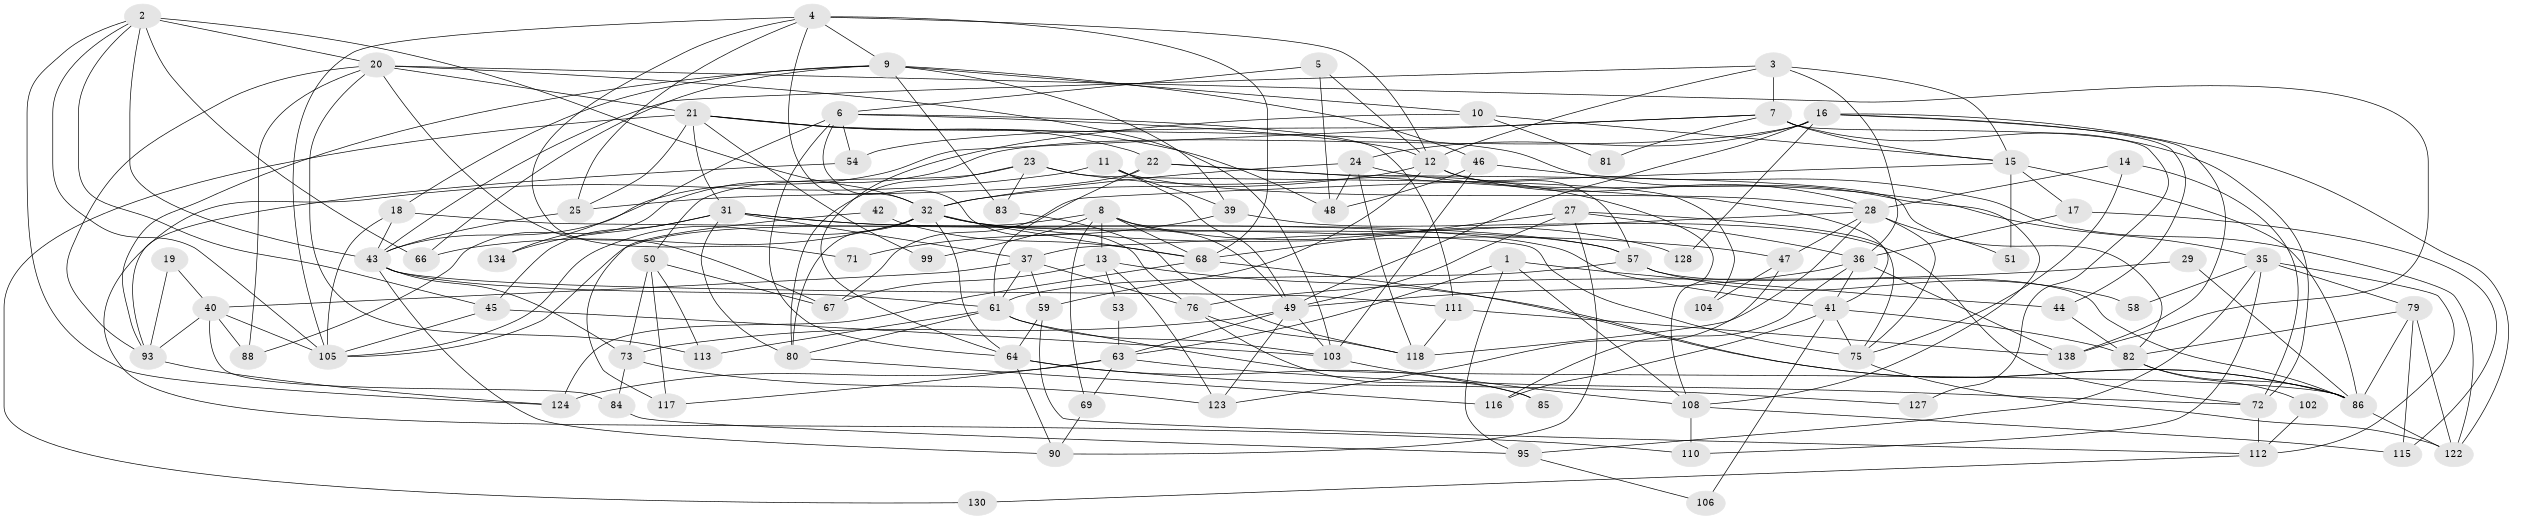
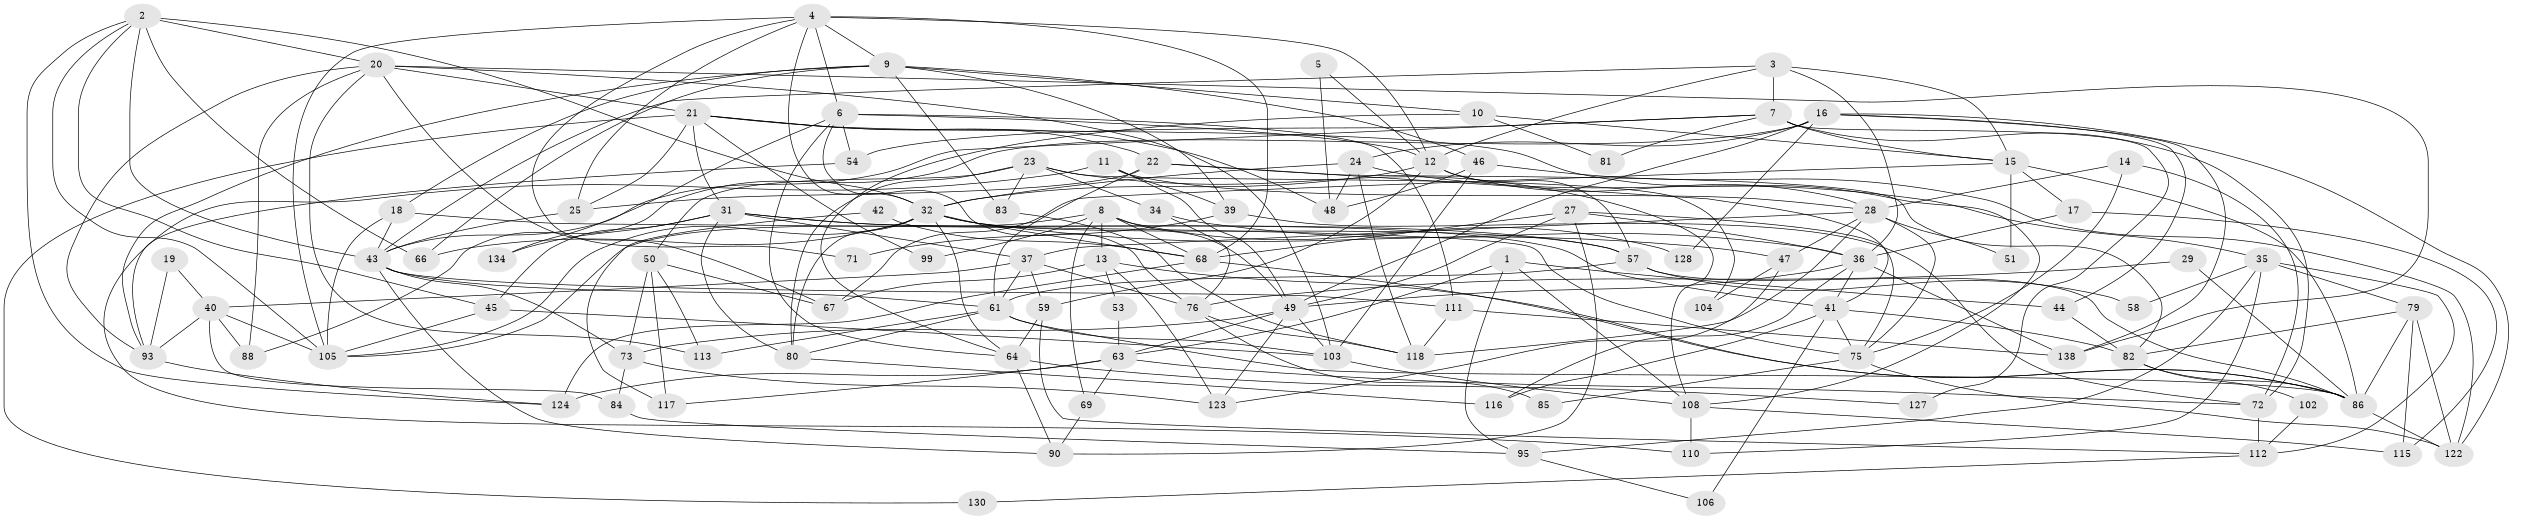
edge "5" -- "6": now "4" -- "6"
node "34": added
edge "64" -- "85": now "75" -- "85"
